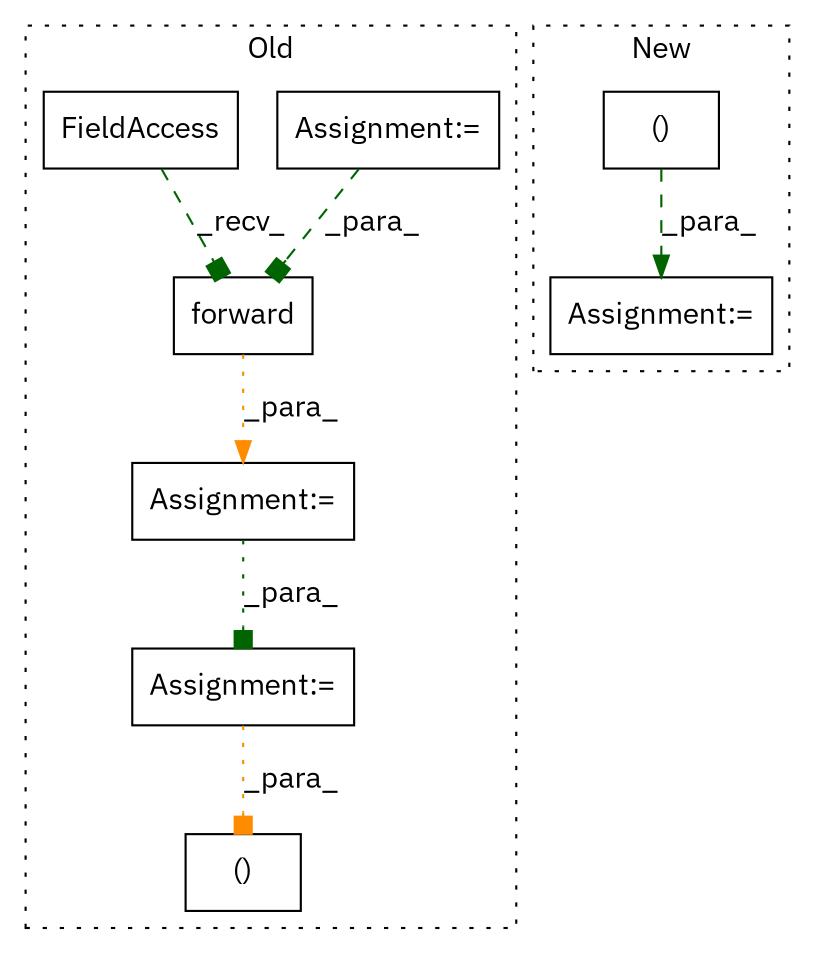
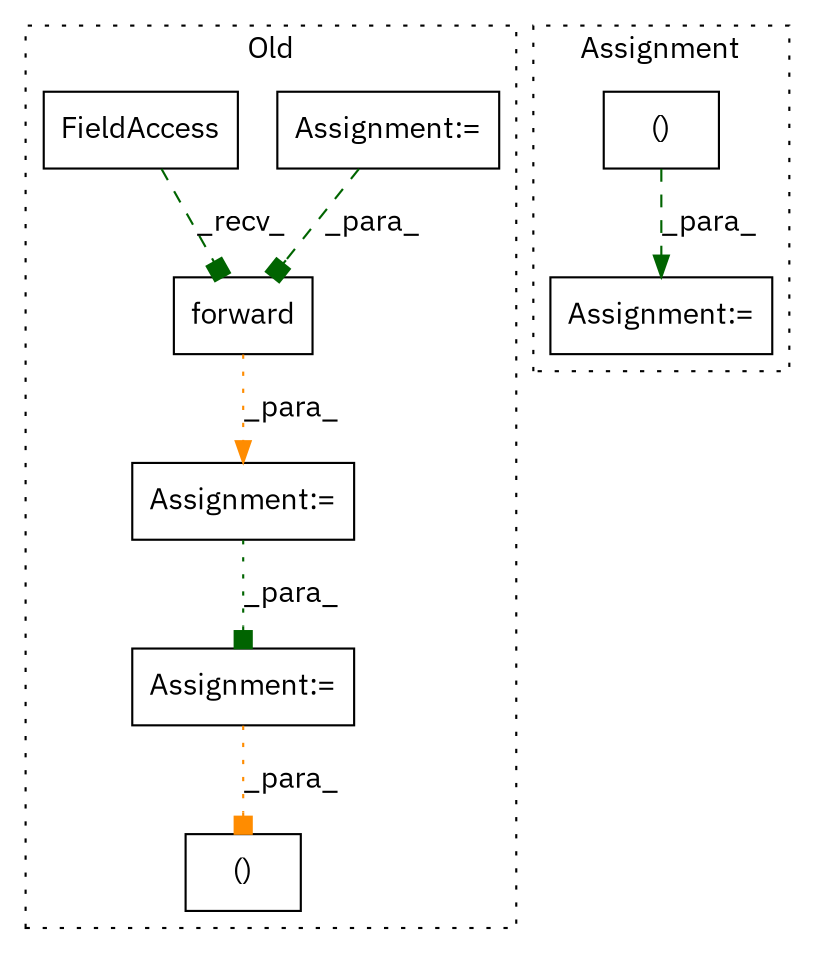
cluster "New": label "New" -> "Assignment"
